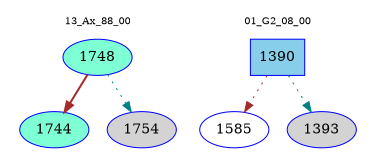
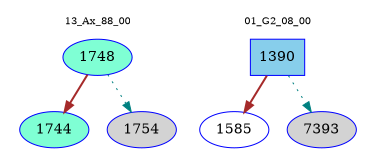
edge "1390" -> "1585": style dotted -> bold
node "1393": label "1393" -> "7393"
